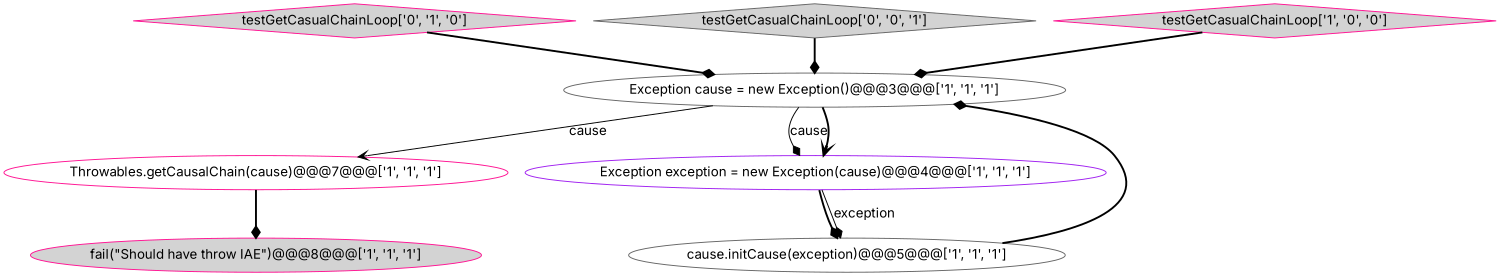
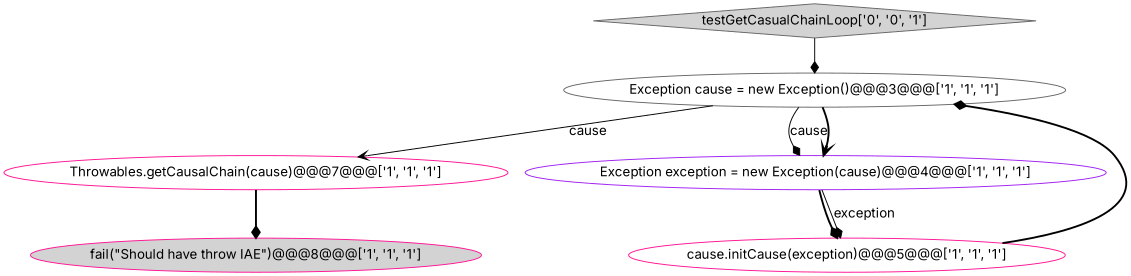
node "testGetCasualChainLoop['0', '1', '0']": removed
node "testGetCasualChainLoop['1', '0', '0']": removed
edge "testGetCasualChainLoop['0', '0', '1']" -> "Exception cause = new Exception()@@@3@@@['1', '1', '1']": style bold -> solid
node "cause.initCause(exception)@@@5@@@['1', '1', '1']": color gray40 -> deeppink
